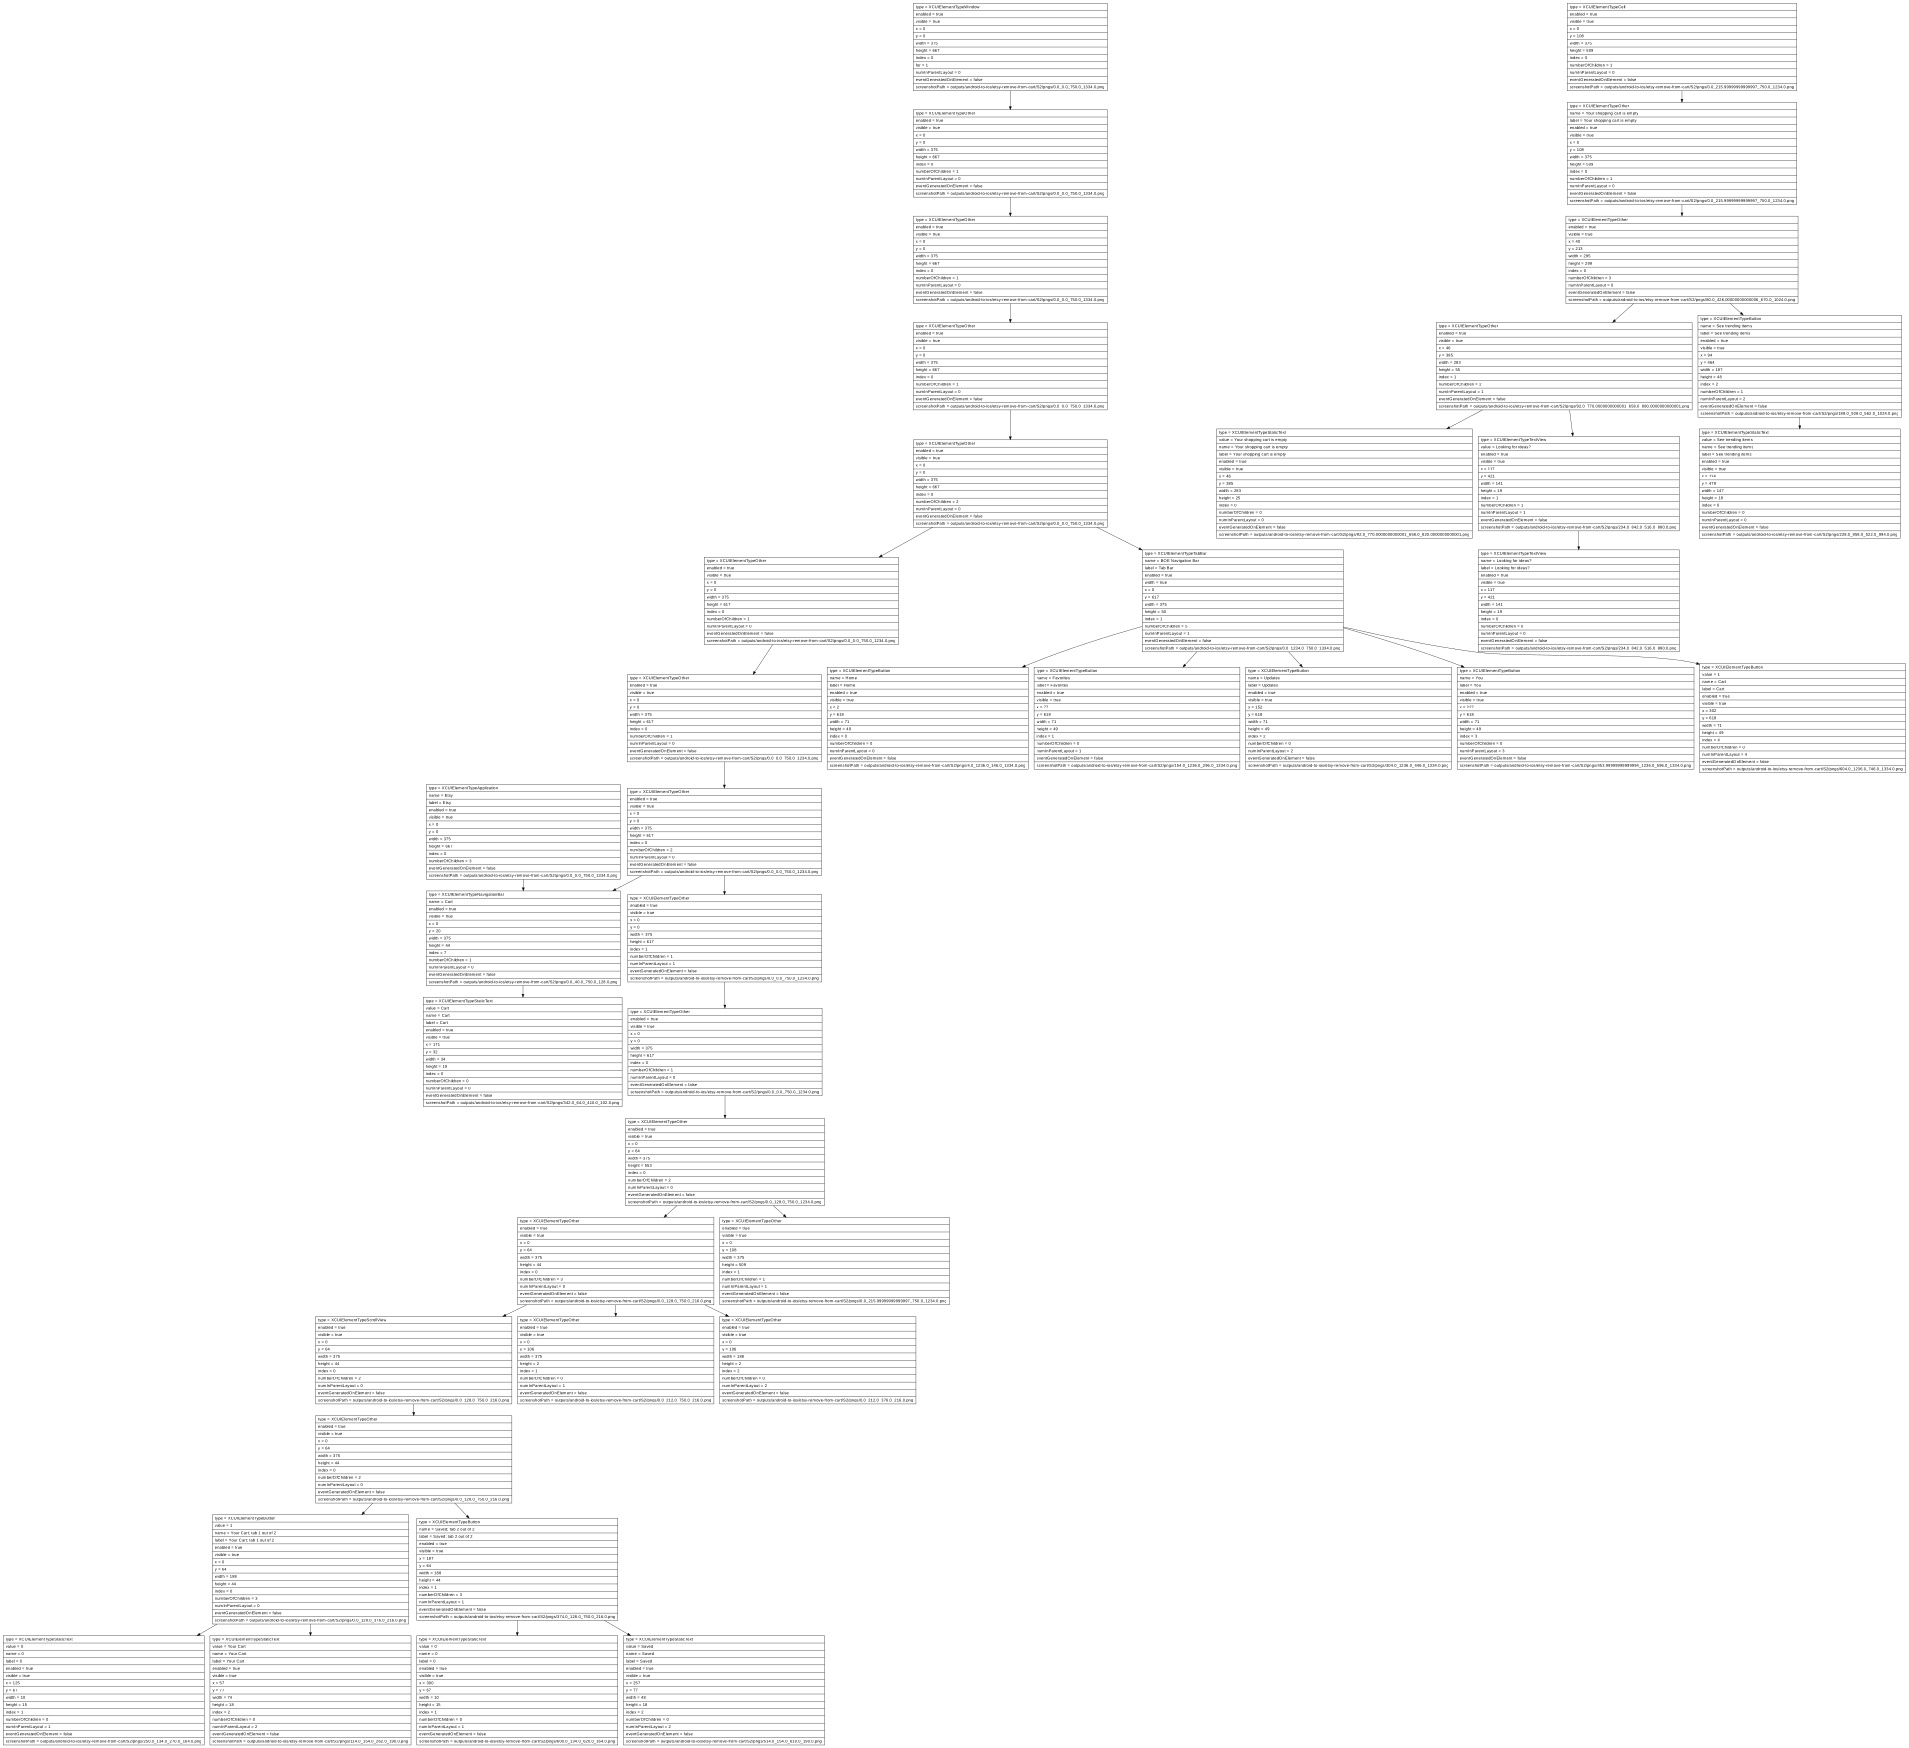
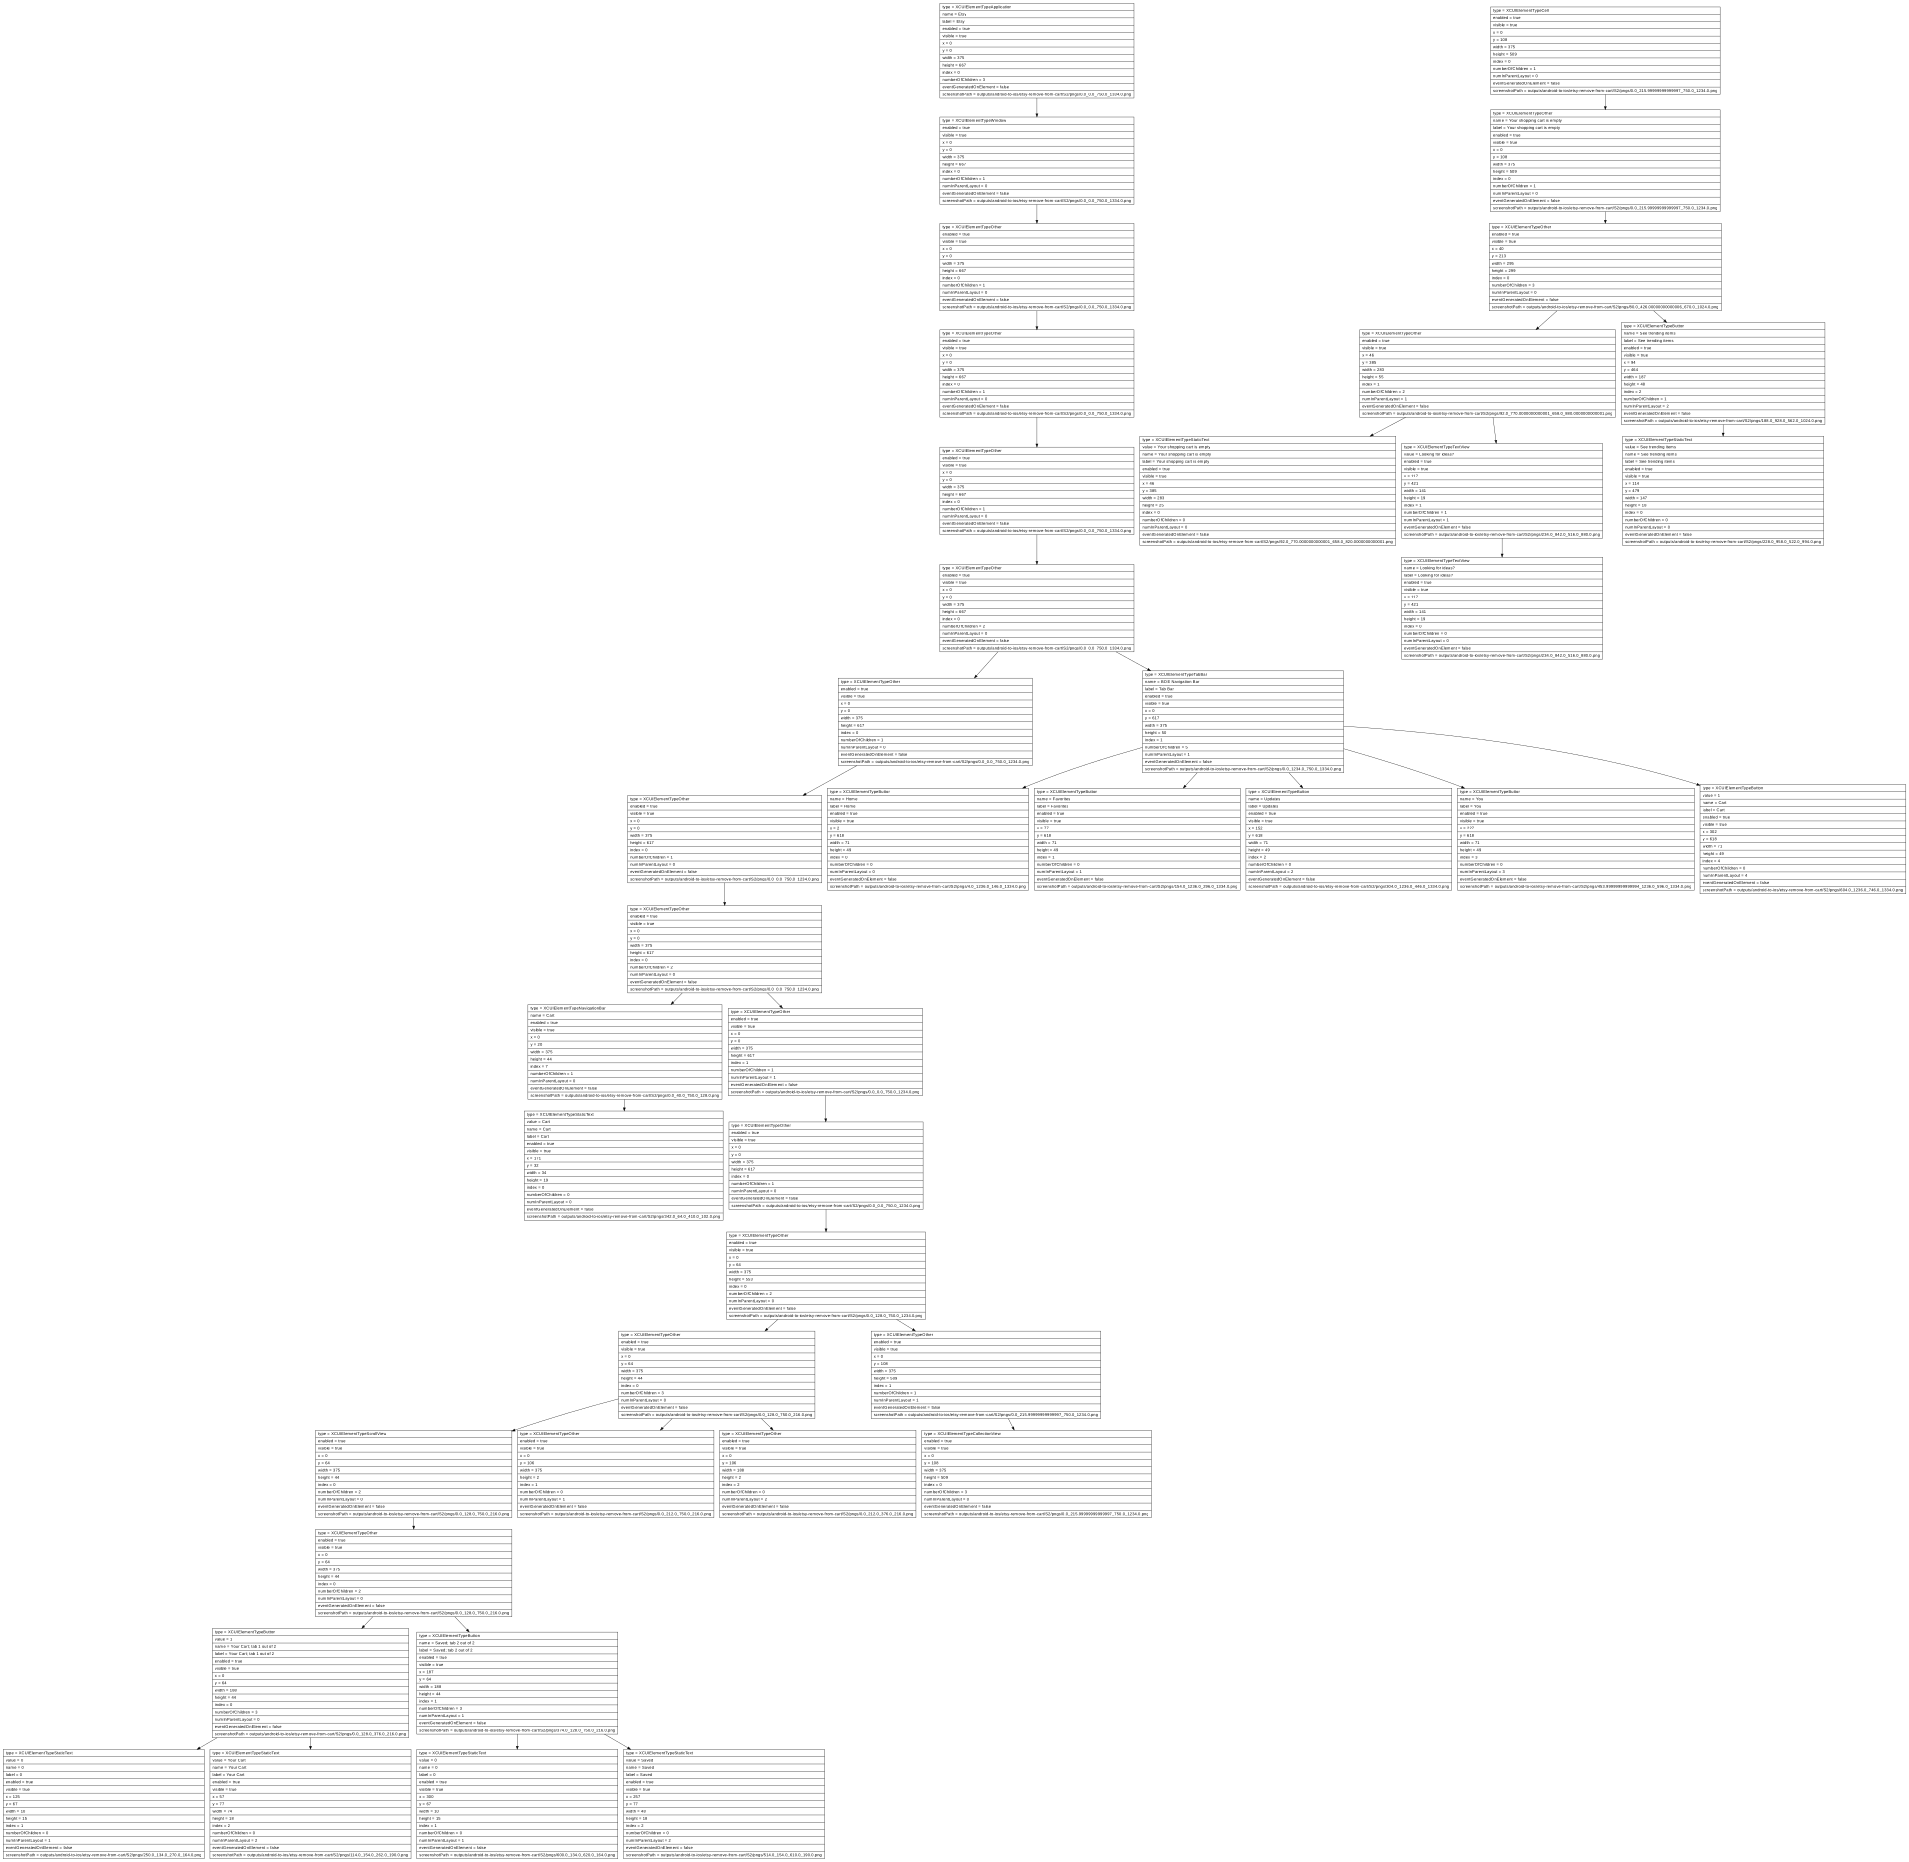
node "type = XCUIElementTypeWindow": text "for = 1" -> "numberOfChildren = 1"
node "type = XCUIElementTypeTabBar": text "width = true" -> "visible = true"
edge "type = XCUIElementTypeApplication" -> "type = XCUIElementTypeNavigationBar": now "type = XCUIElementTypeApplication" -> "type = XCUIElementTypeWindow"
node "type = XCUIElementTypeCollectionView": added
